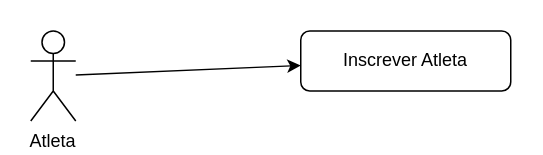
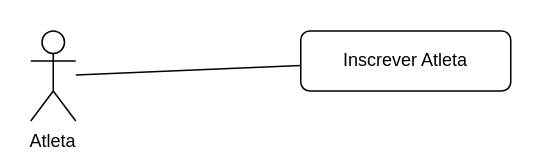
edge "Atleta" -> "Inscrever Atleta": arrowhead classic -> none
